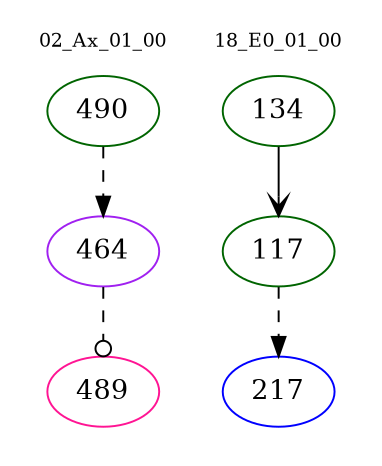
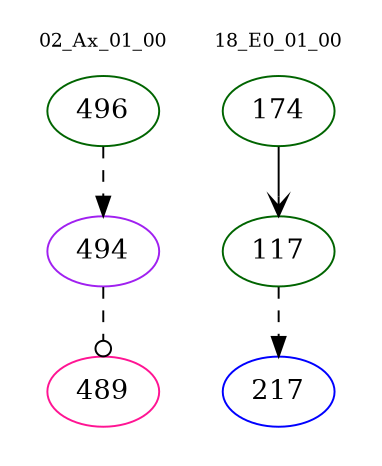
node "490": label "490" -> "496"
node "134": label "134" -> "174"
node "464": label "464" -> "494"
